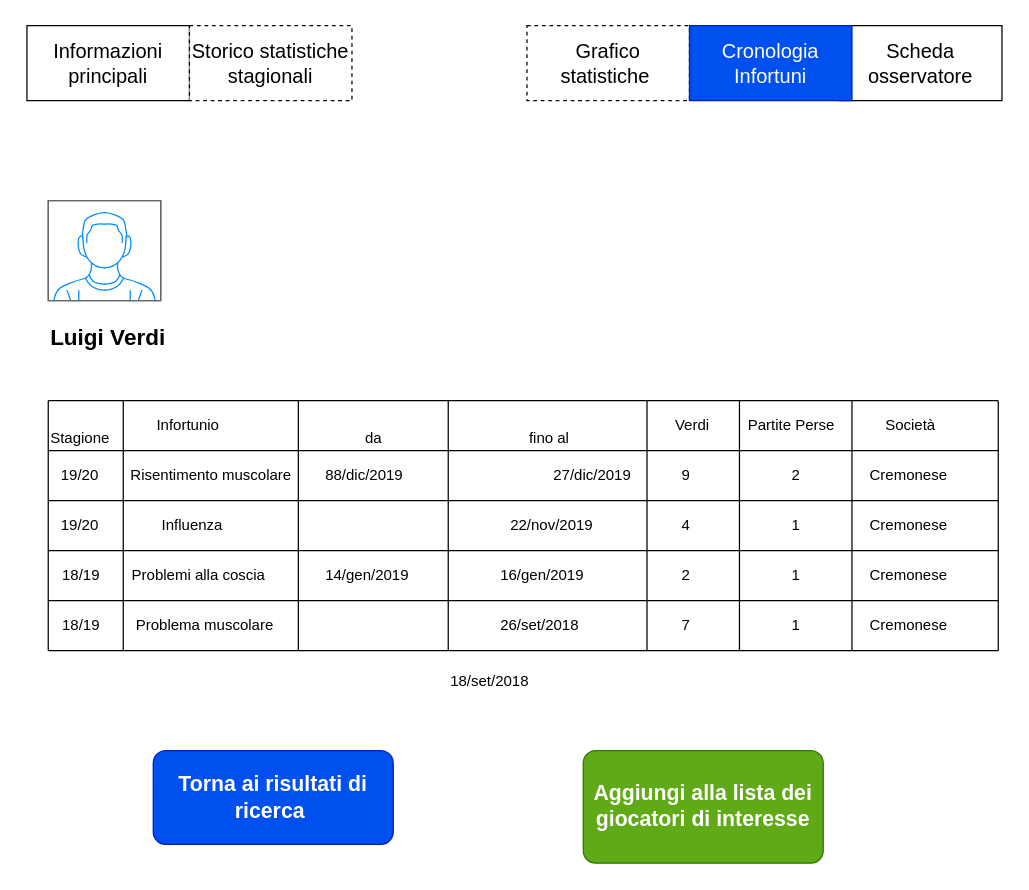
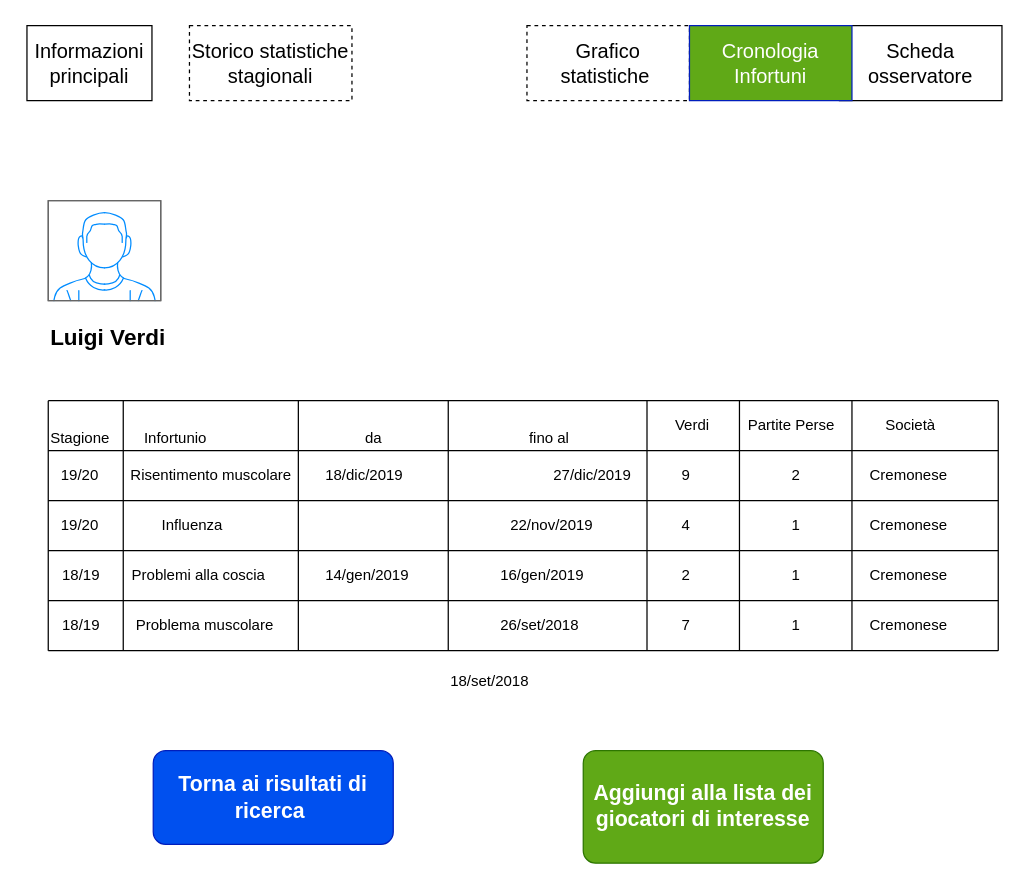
node "Informazioni principali": size 163x75 -> 125x75
node "Cronologia Infortuni": fillcolor #0050ef -> #60a917
node "Infortunio": moved (198, 426) -> (186, 438)
node "88/dic/2019": label "88/dic/2019" -> "18/dic/2019"
